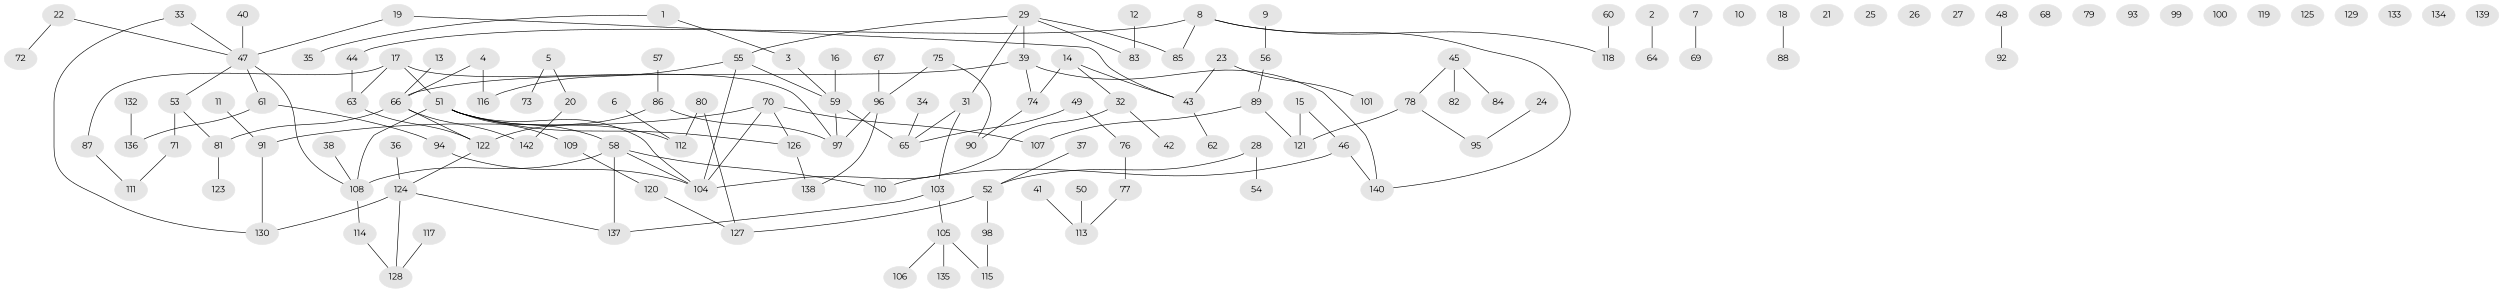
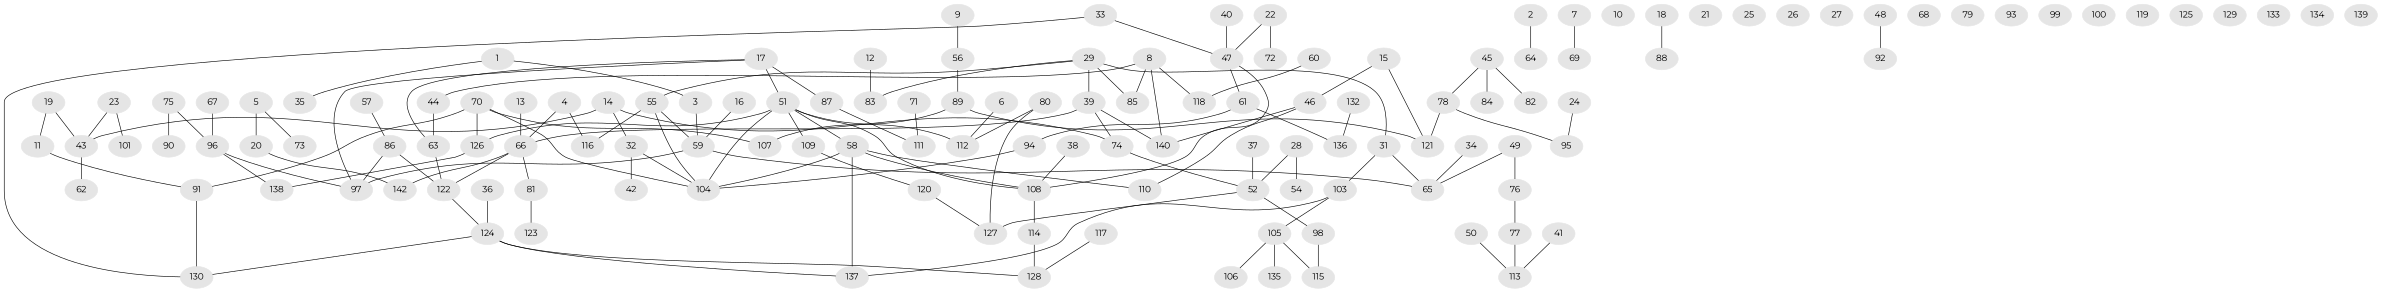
edge "19" -- "47": now "19" -- "11"
node "53": removed
edge "74" -- "90": now "74" -- "52"
